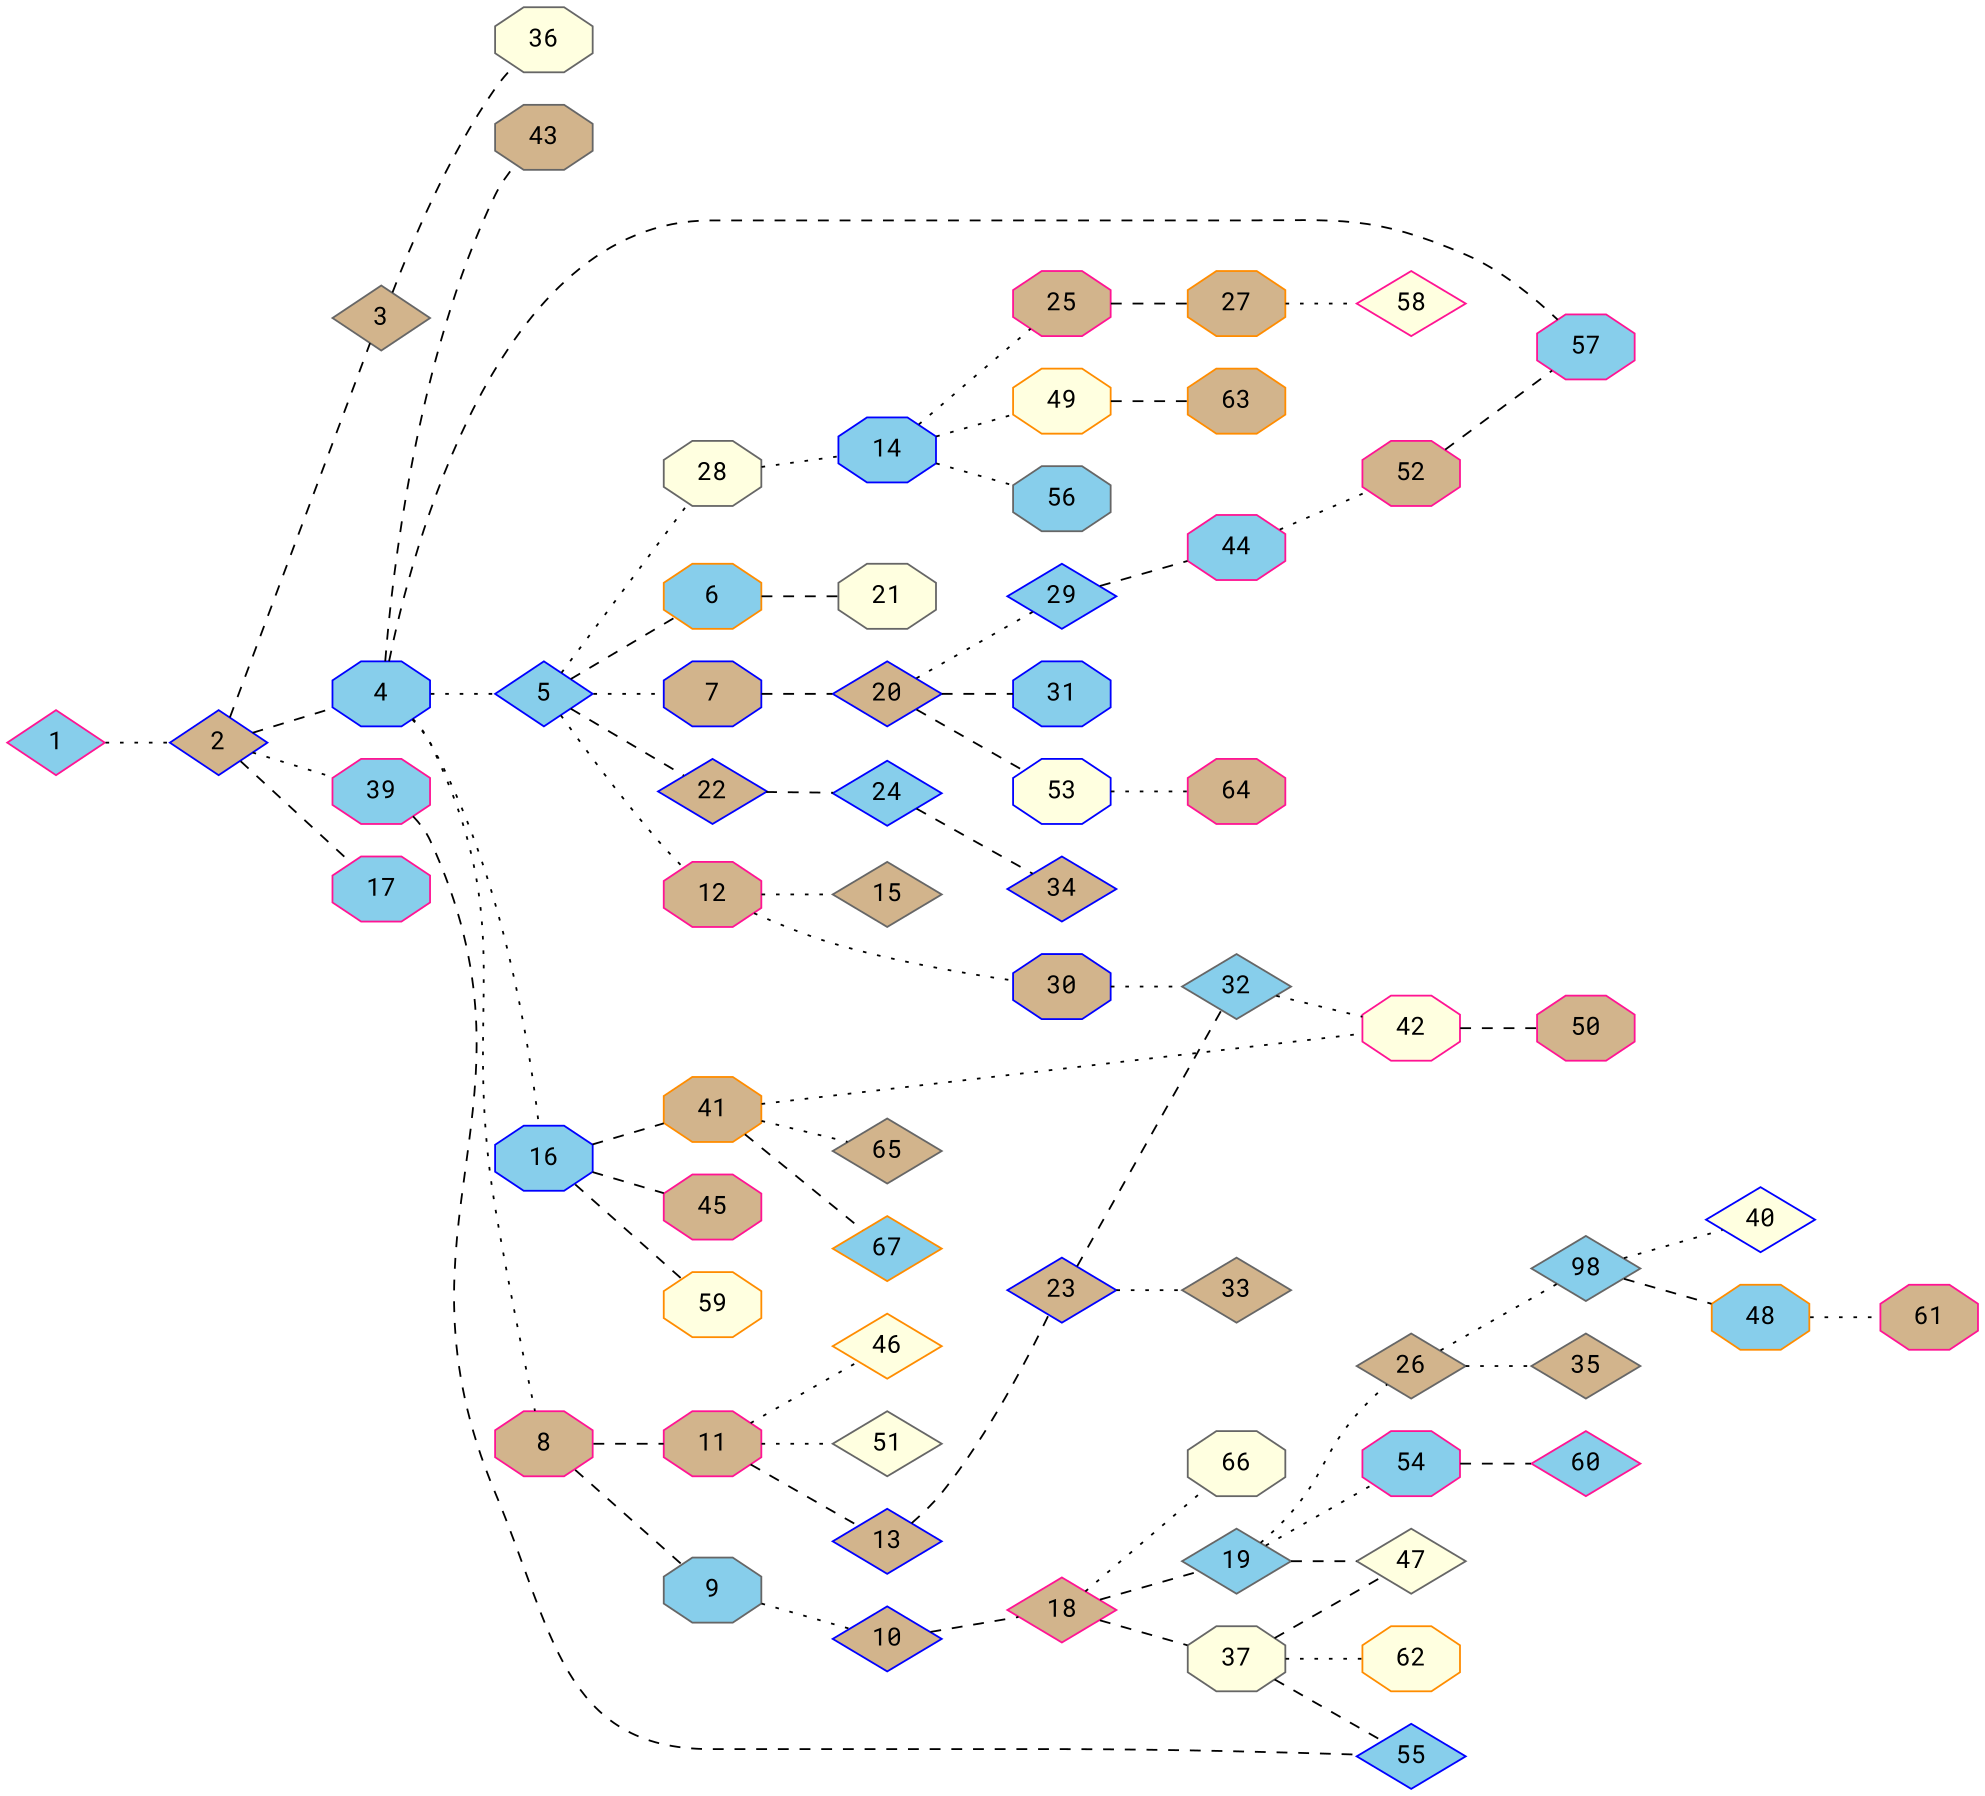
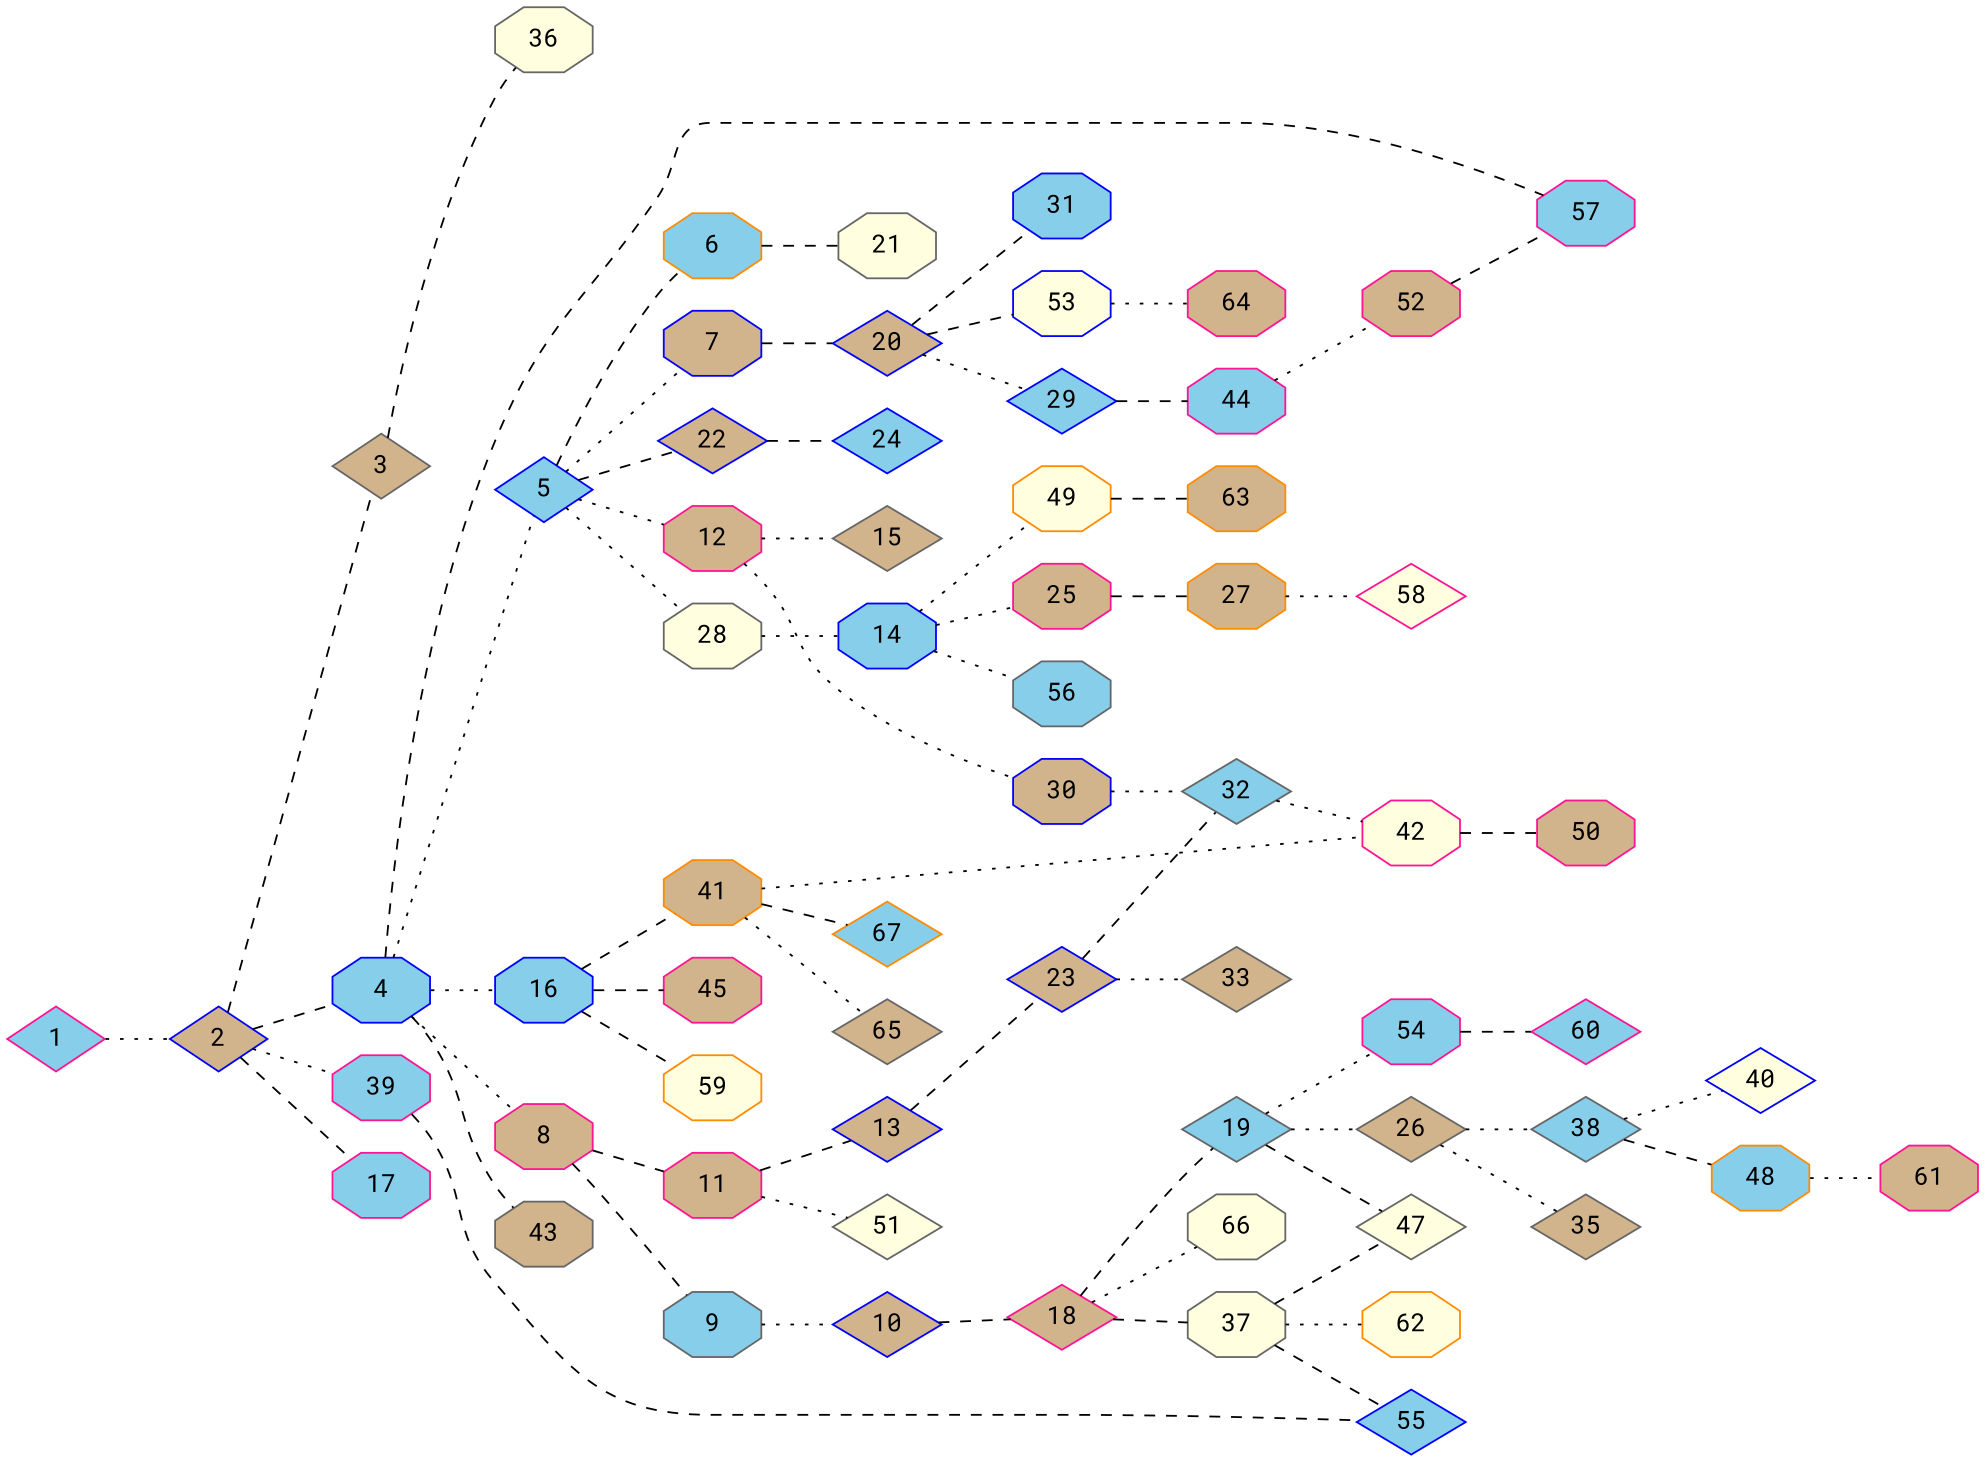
node "34": removed
node "98": label "98" -> "38"
node "46": removed
